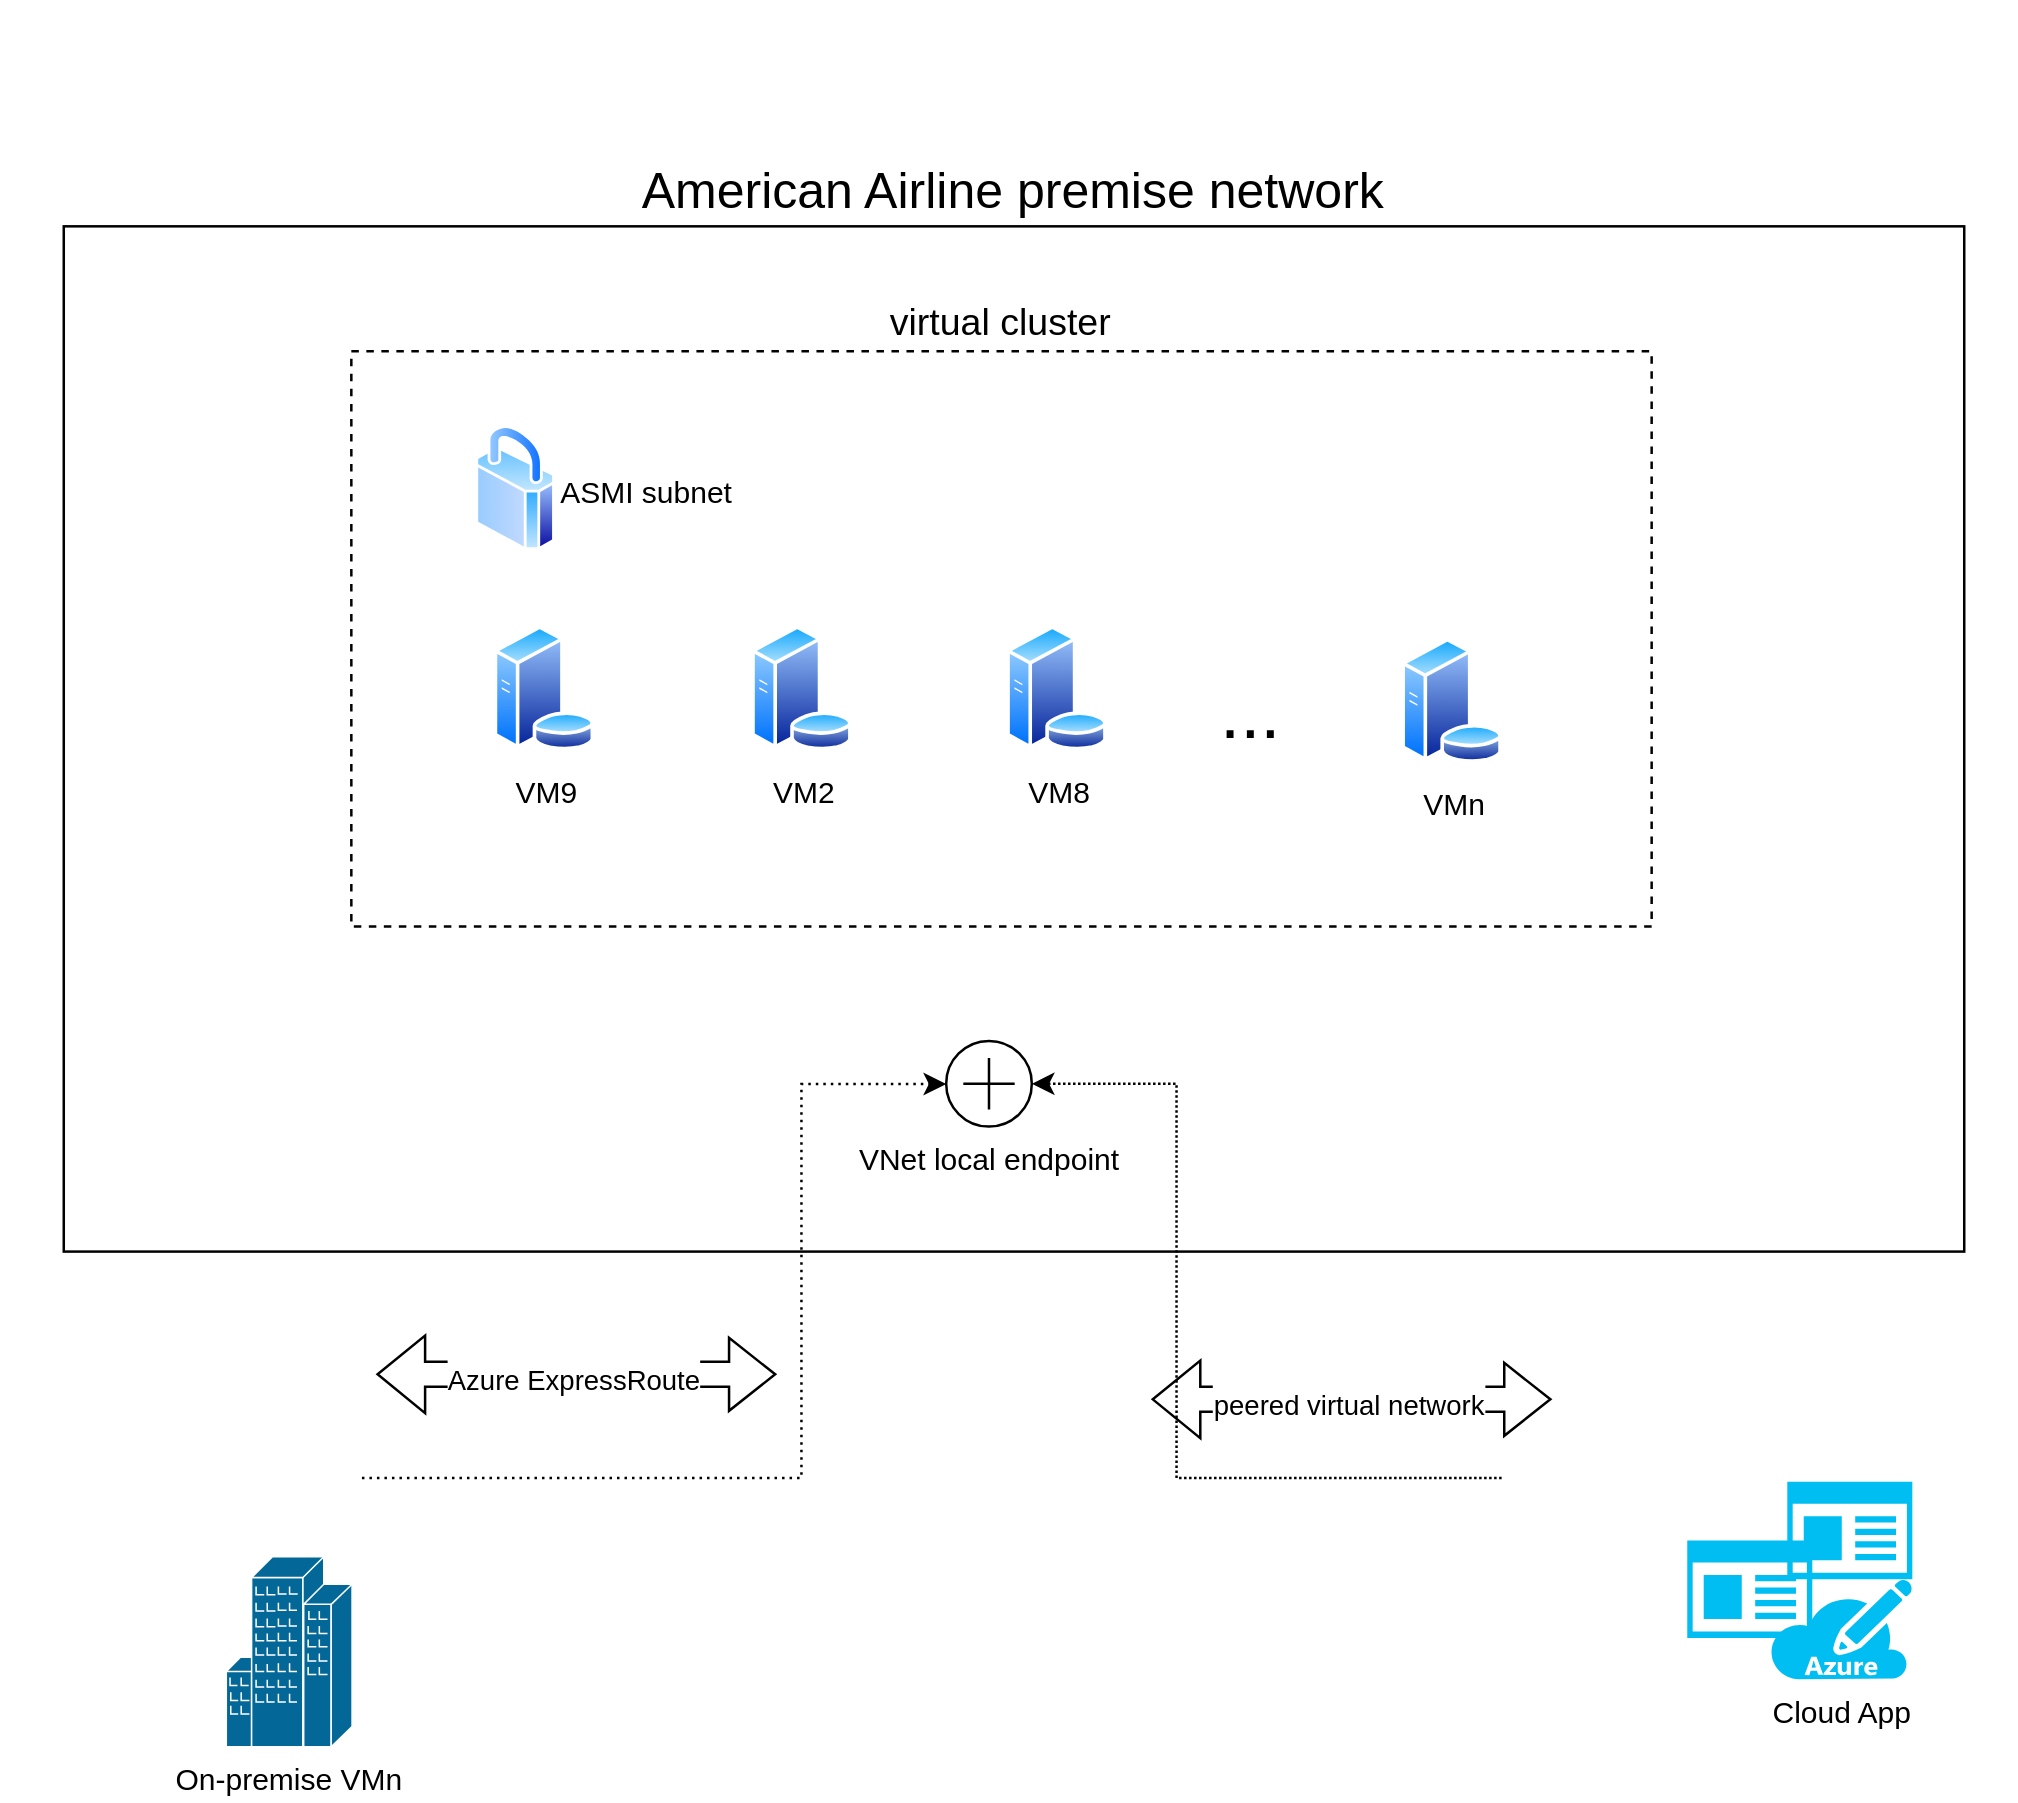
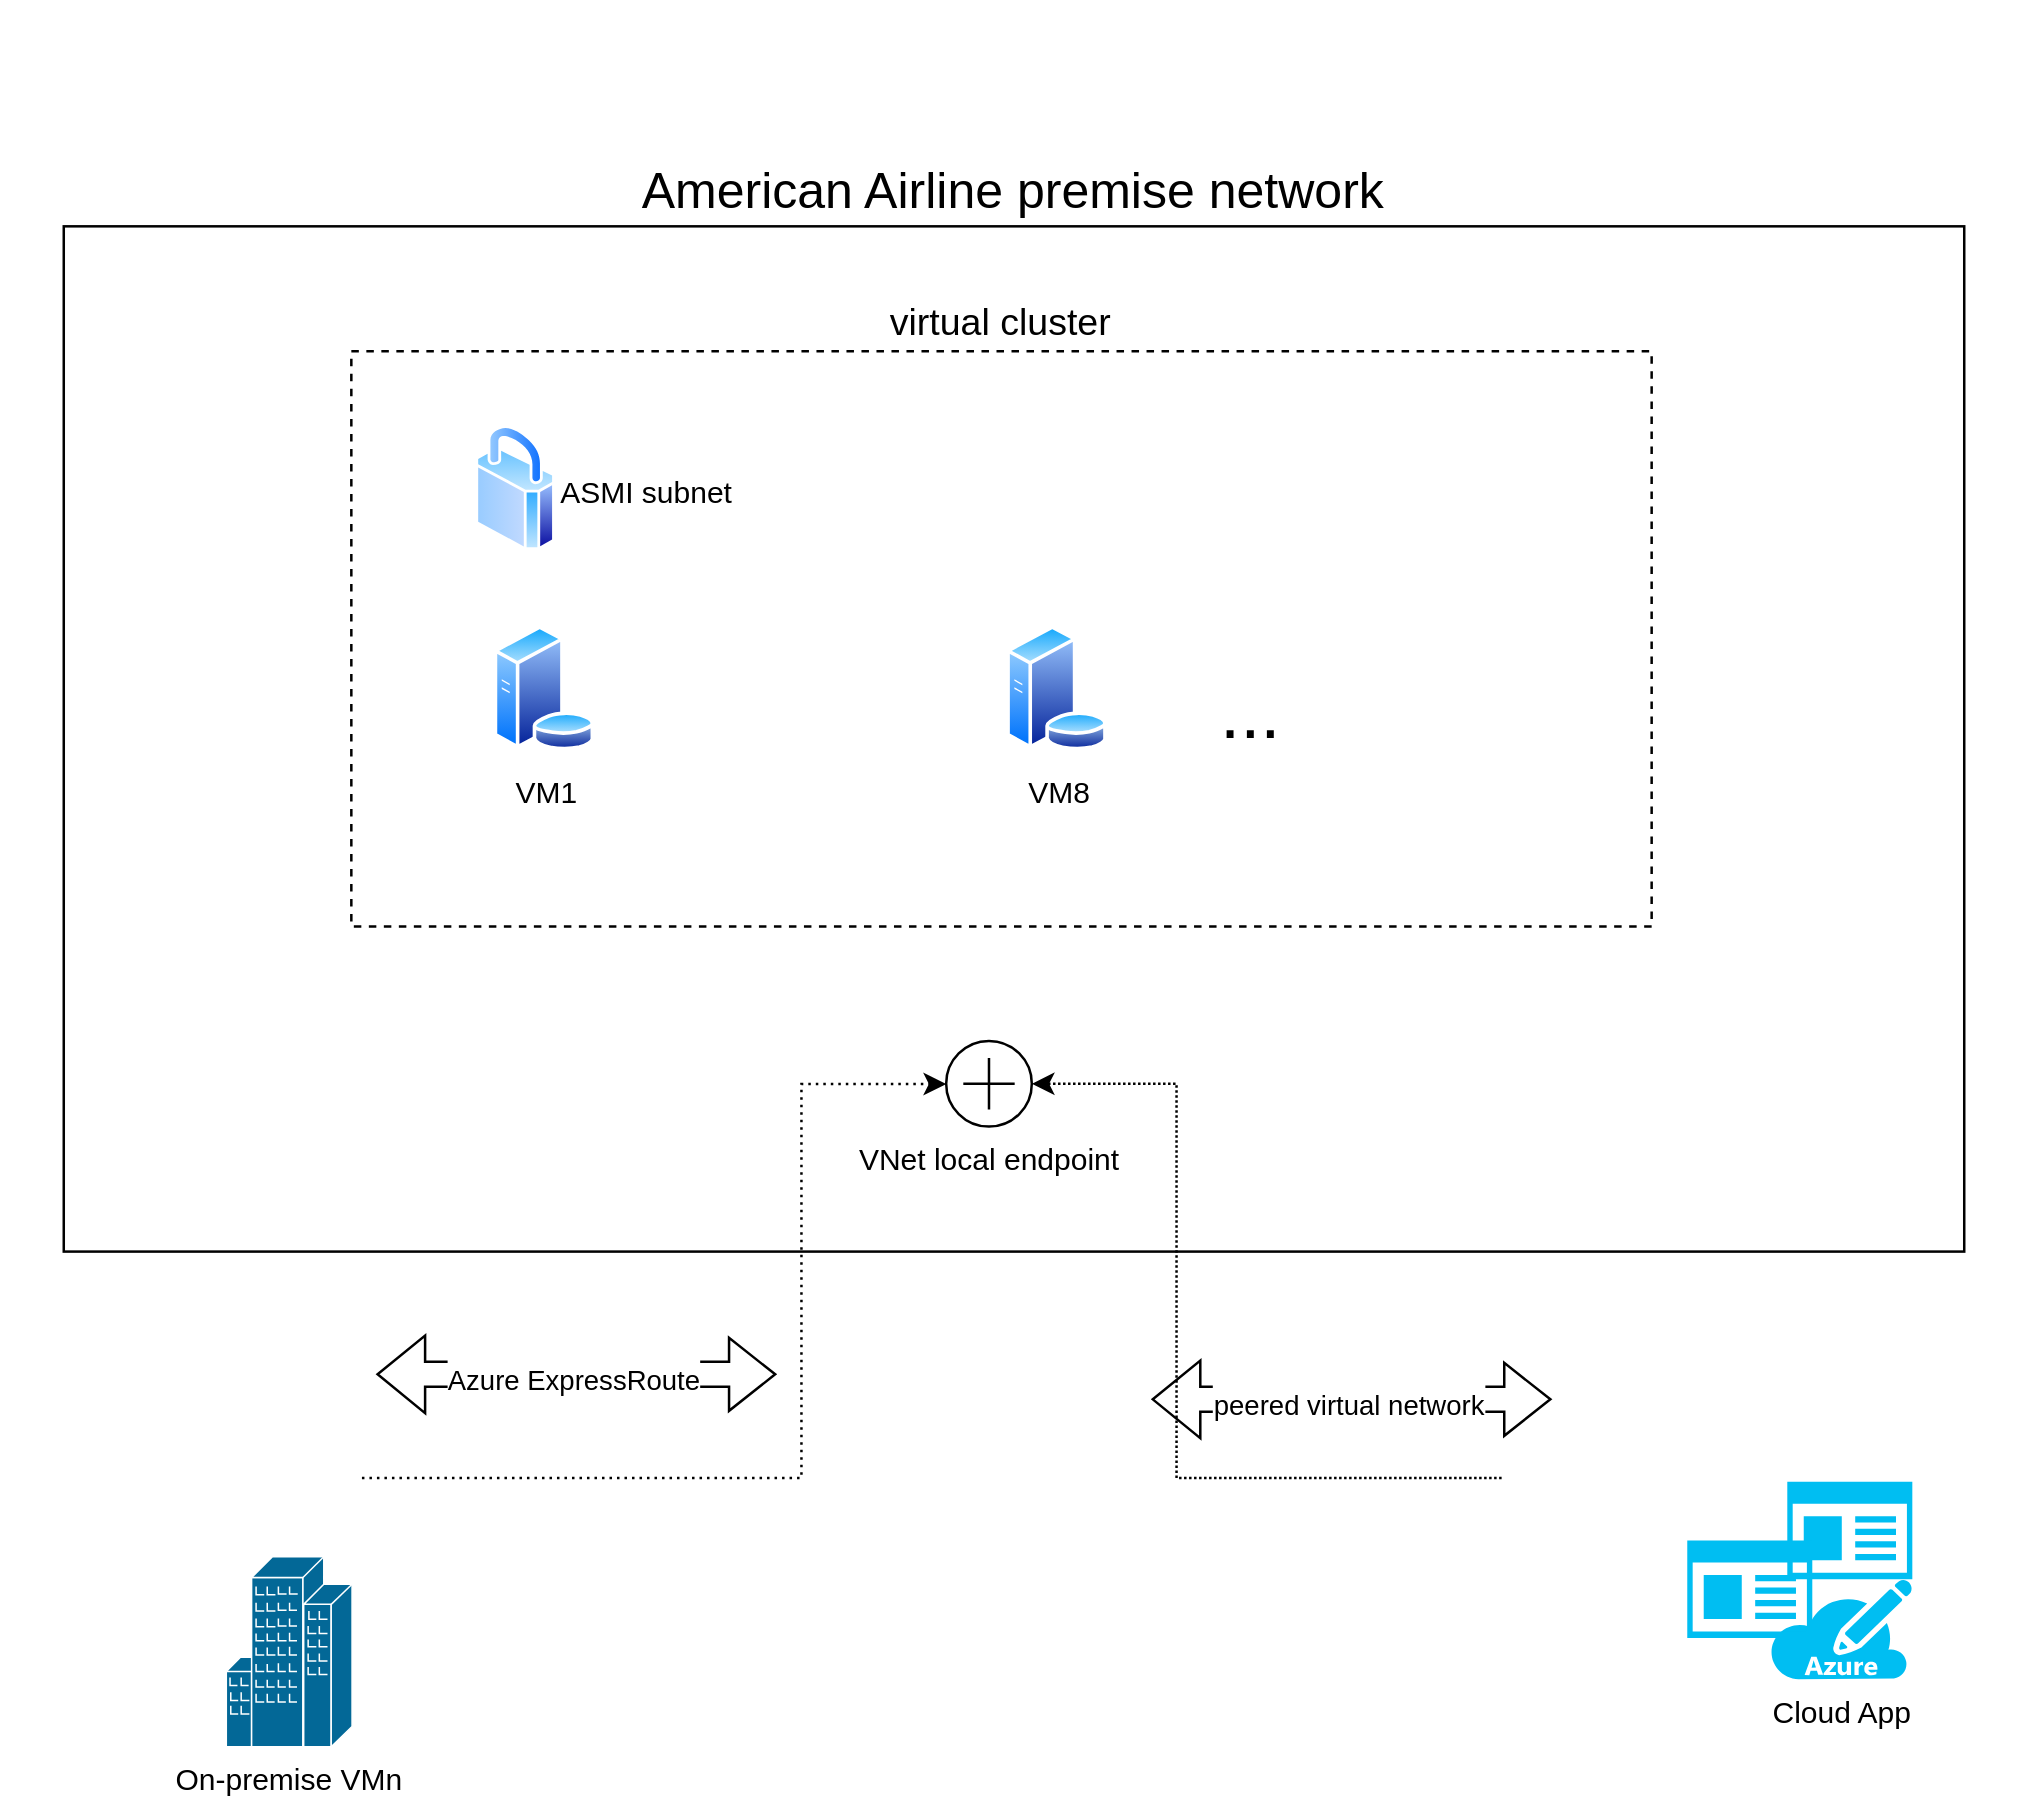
node "VM2": removed
node "VMn": removed
node "VM9": label "VM9" -> "VM1"
